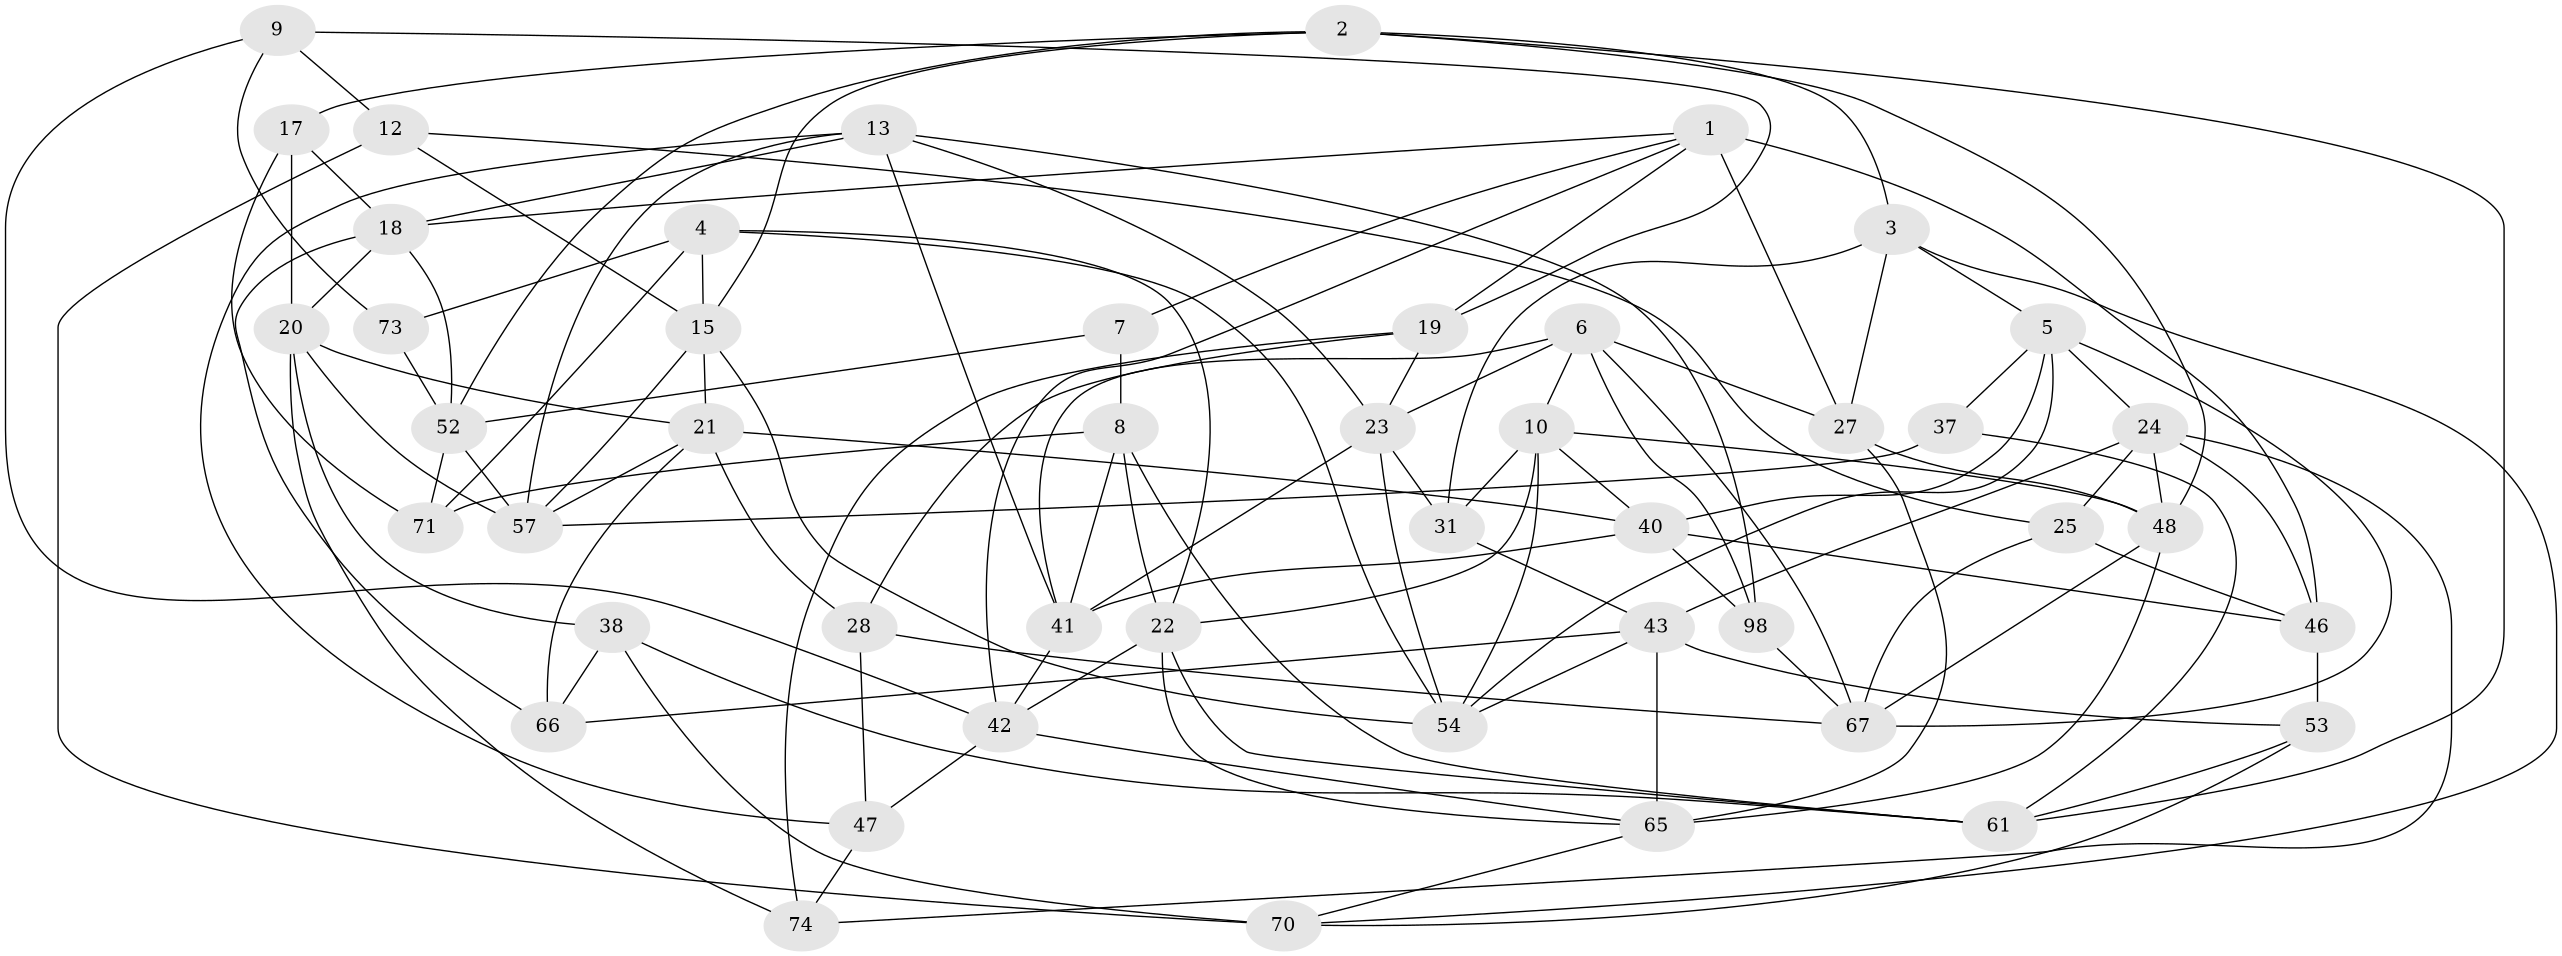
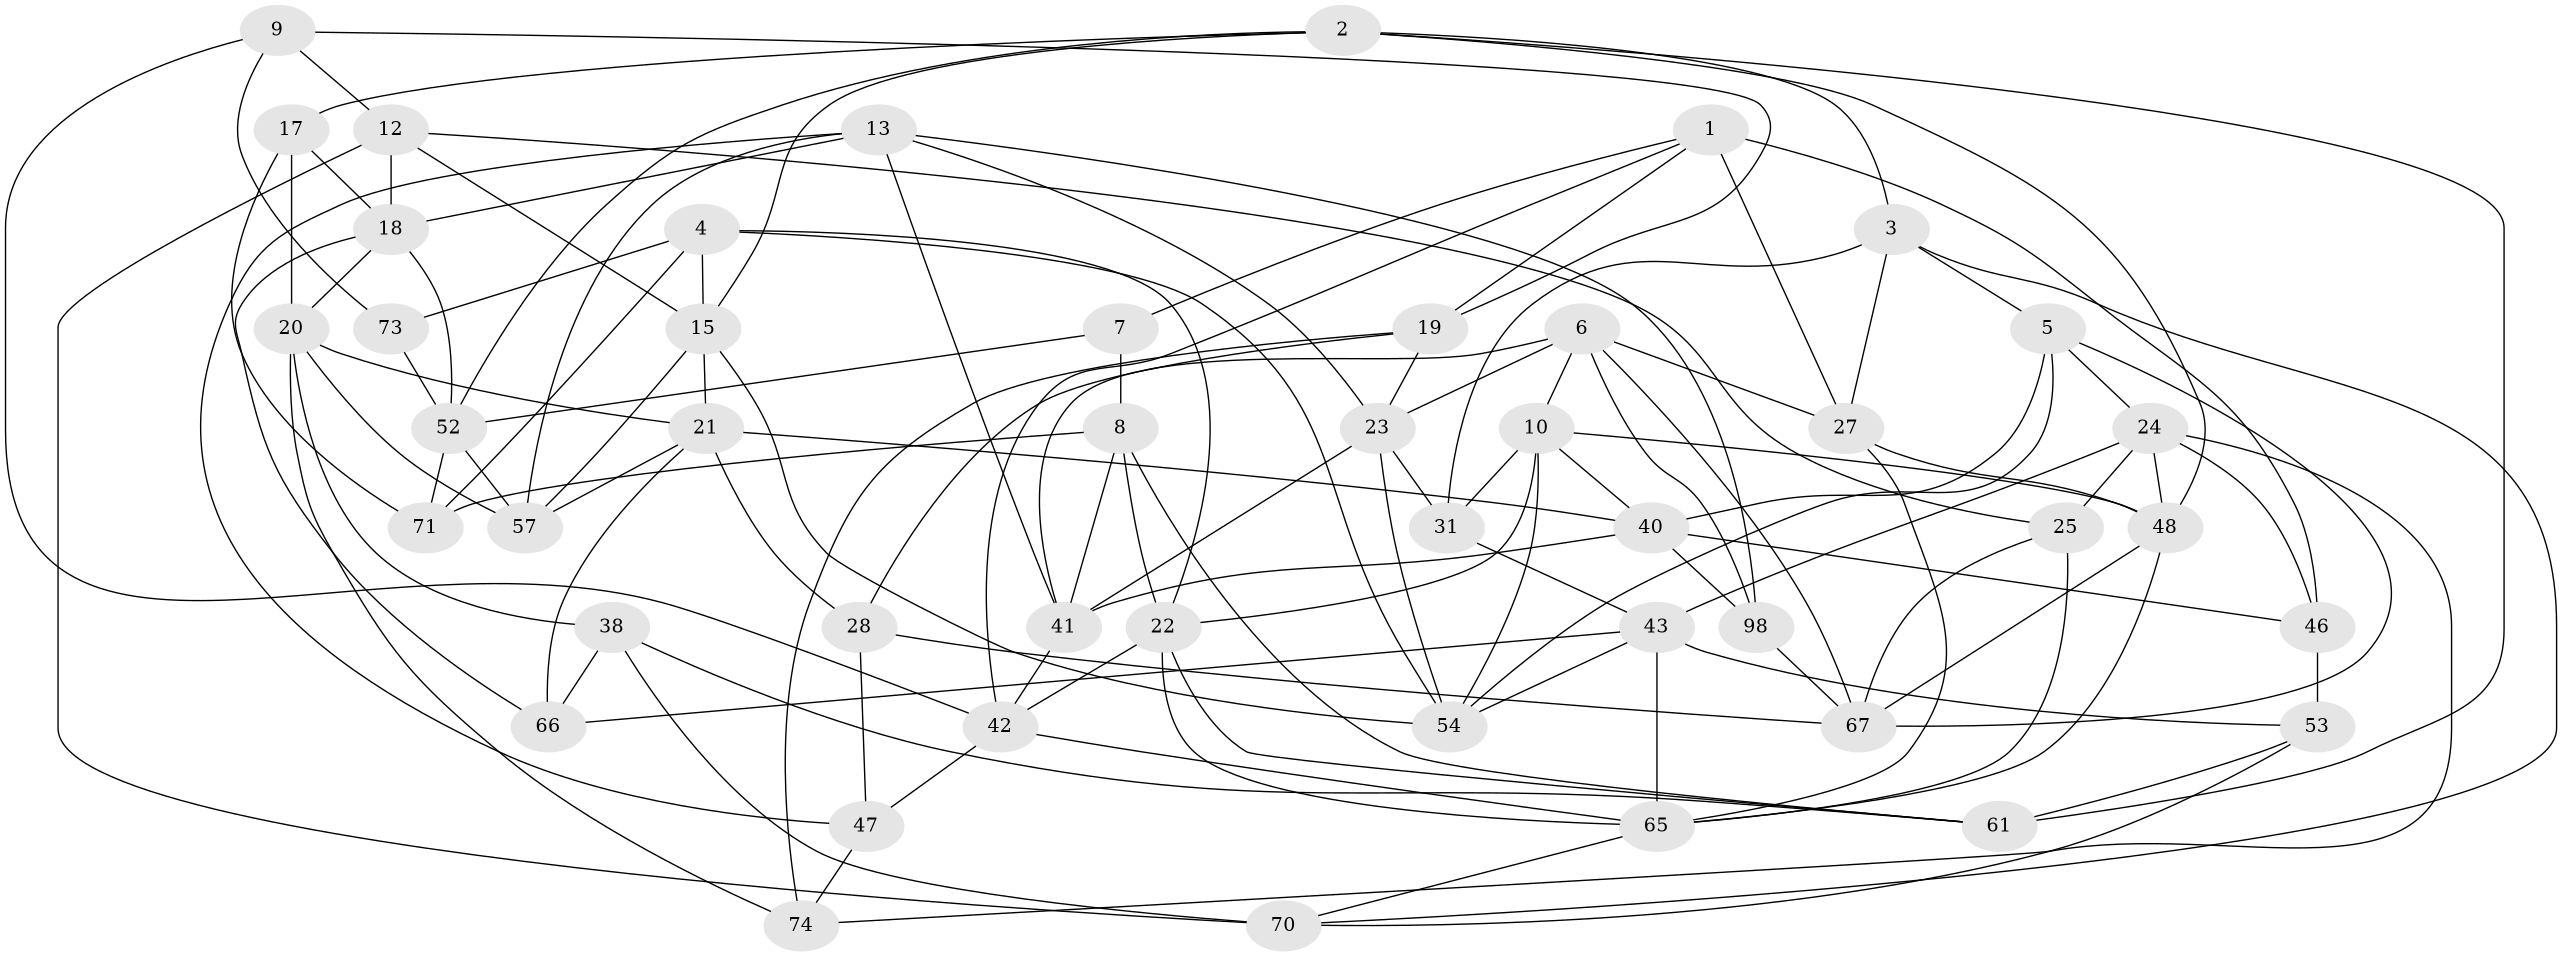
edge "1" -- "18": now "12" -- "18"
node "37": removed
edge "25" -- "46": now "25" -- "65"
